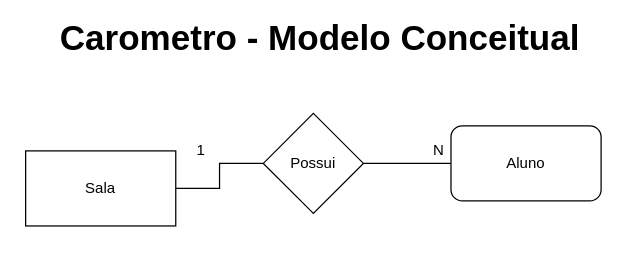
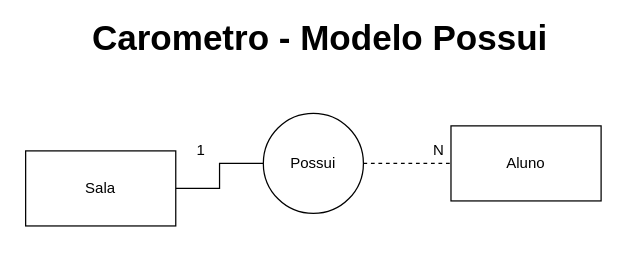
node "Carometro - Modelo Conceitual": label "Carometro - Modelo Conceitual" -> "Carometro - Modelo Possui"
node "Possui": shape diamond -> ellipse
edge "Possui" -- "Aluno": style solid -> dashed
node "Aluno": shape rounded rectangle -> rectangle
